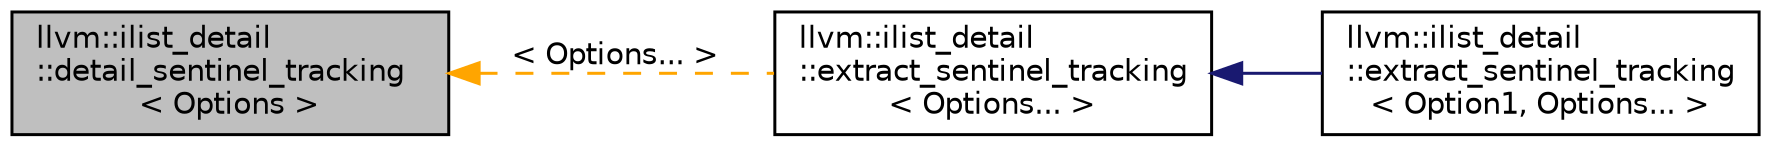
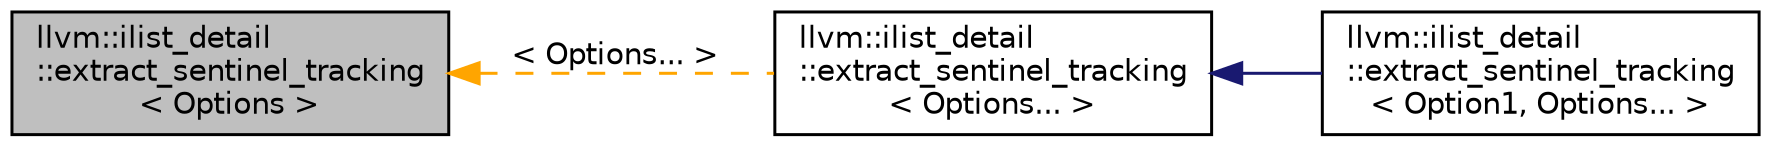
node "llvm::ilist_detail ::detail_sentinel_tracking < Options >": label "llvm::ilist_detail ::detail_sentinel_tracking < Options >" -> "llvm::ilist_detail ::extract_sentinel_tracking < Options >"
